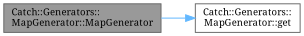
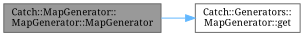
node "Catch::Generators:: MapGenerator::MapGenerator": label "Catch::Generators:: MapGenerator::MapGenerator" -> "Catch::MapGenerator:: MapGenerator::MapGenerator"
